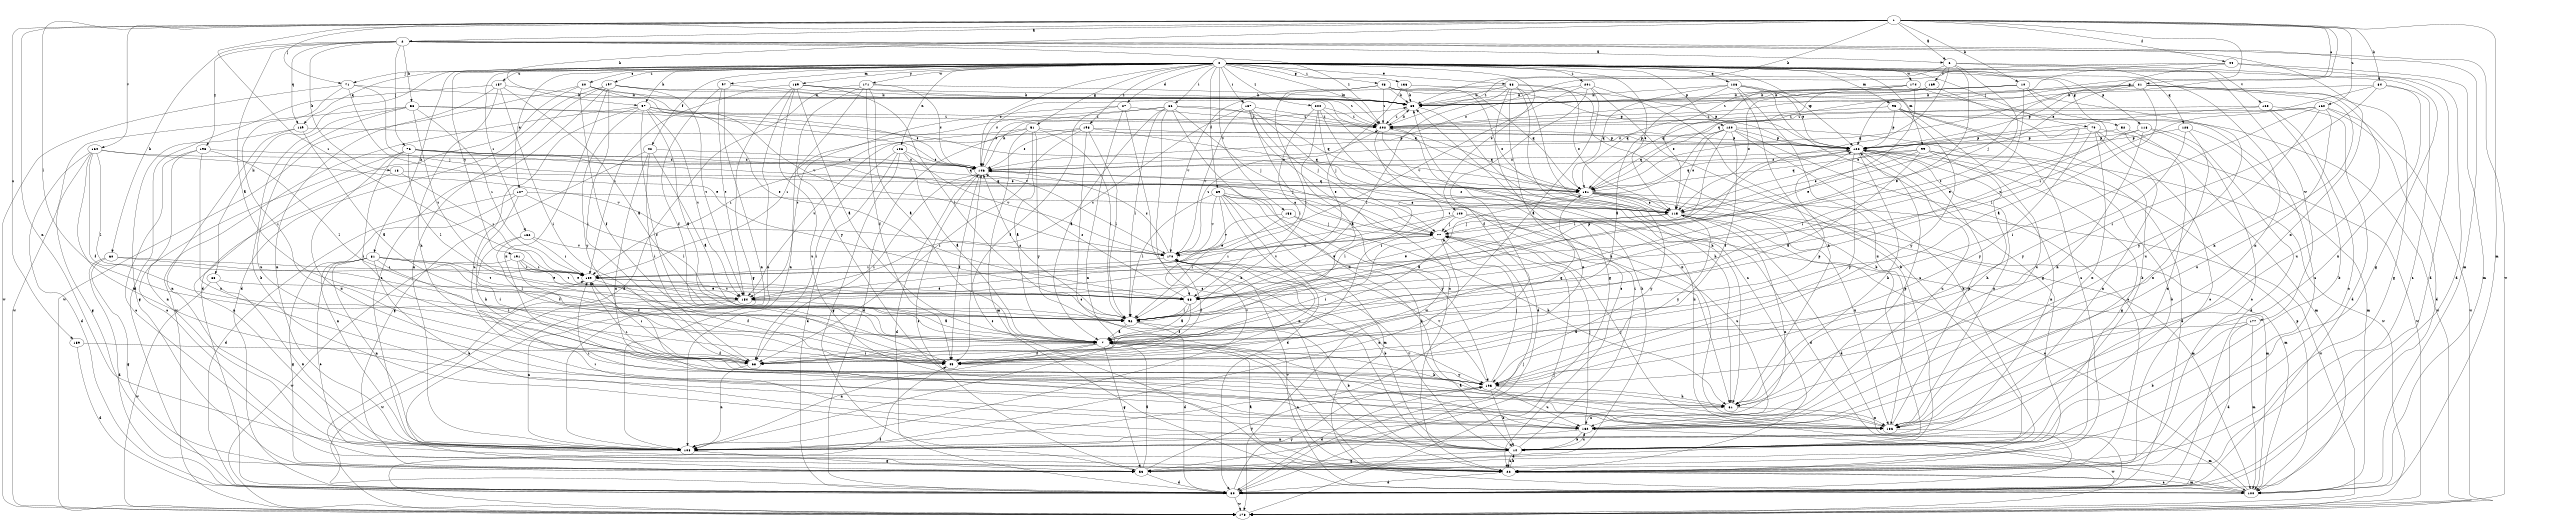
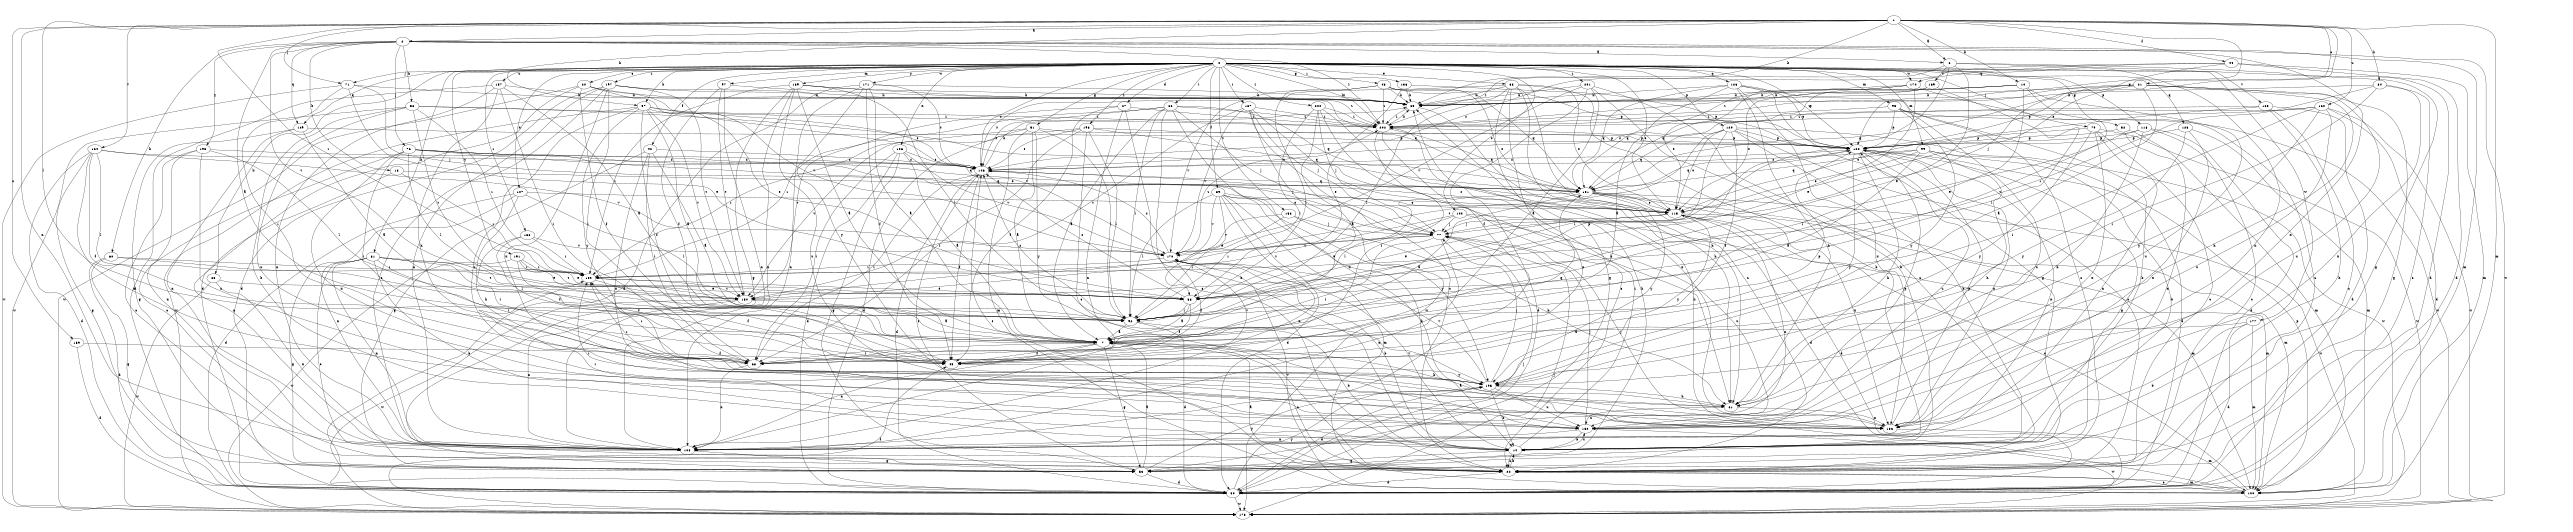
edge "44" -> "131": now "44" -> "174"
edge "6" -> "154": now "2" -> "154"
